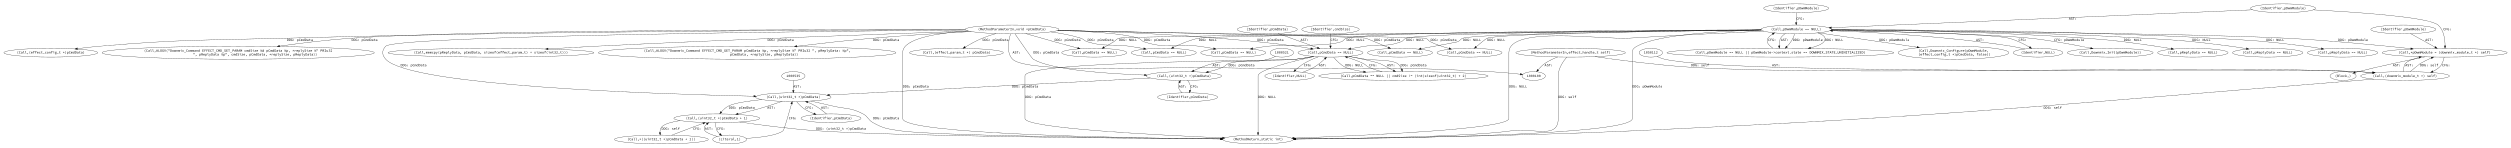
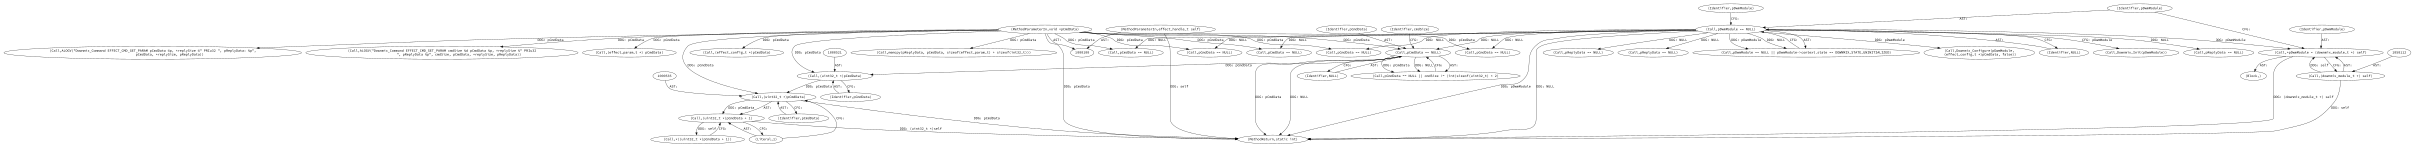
edge "(MethodParameterIn,effect_handle_t self)" -> "(Call,(downmix_module_t *) self)": removed, label "DDG: self"
edge "(Call,(uint32_t *)pCmdData + 1)" -> "(MethodReturn,static int)": label "DDG: (uint32_t *)pCmdData" -> "DDG: (uint32_t *)self"
edge "(Call,*pDwmModule = (downmix_module_t *) self)" -> "(MethodReturn,static int)": added, label "DDG: (downmix_module_t *) self"
